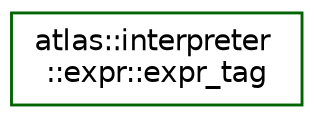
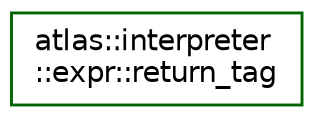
node "atlas::interpreter ::expr::expr_tag": label "atlas::interpreter ::expr::expr_tag" -> "atlas::interpreter ::expr::return_tag"
